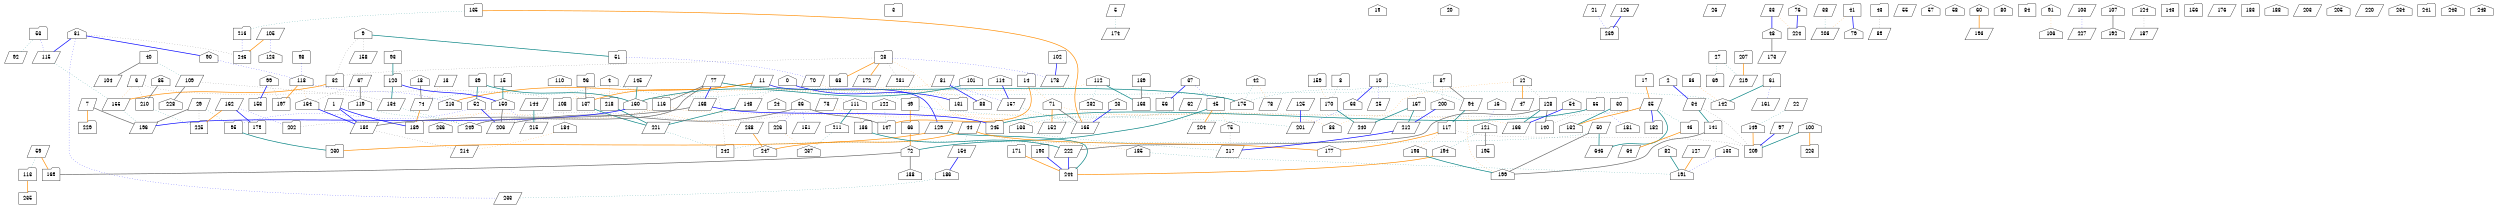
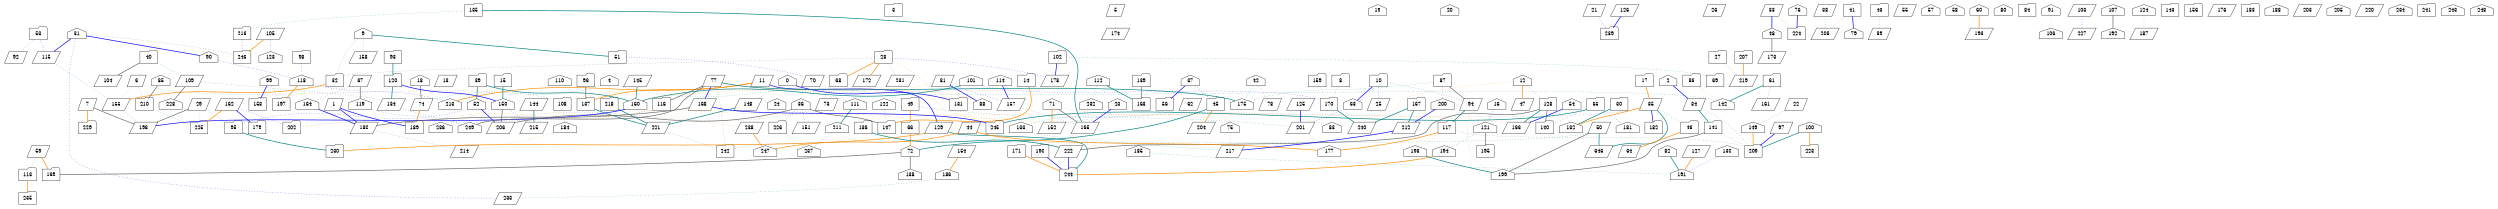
edge "135" -- "165": color darkorange -> teal
edge "27" -- "69": now "102" -- "69"
edge "101" -- "170": added
edge "154" -- "186": color blue -> darkorange
